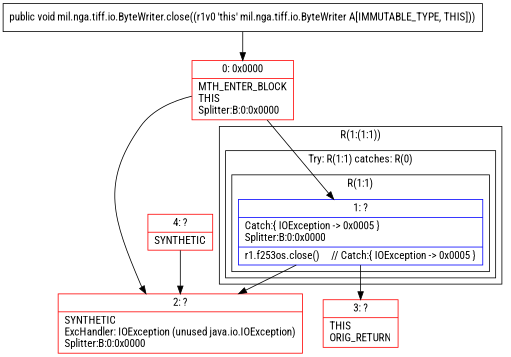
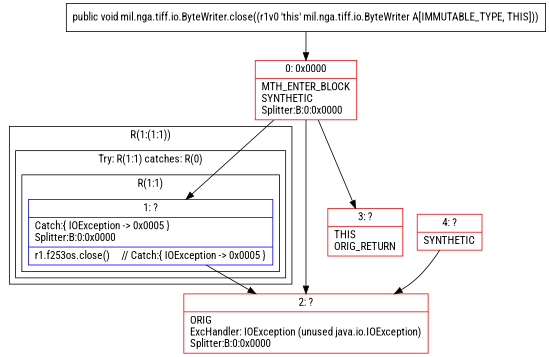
node "0: 0x0000": text "THIS" -> "SYNTHETIC"
edge "1: ?" -> "3: ?": now "0: 0x0000" -> "3: ?"
node "2: ?": text "SYNTHETIC" -> "ORIG"
